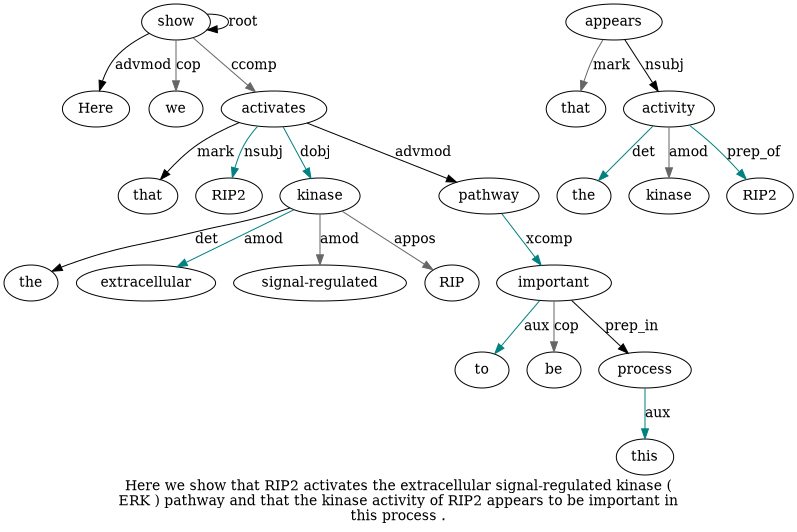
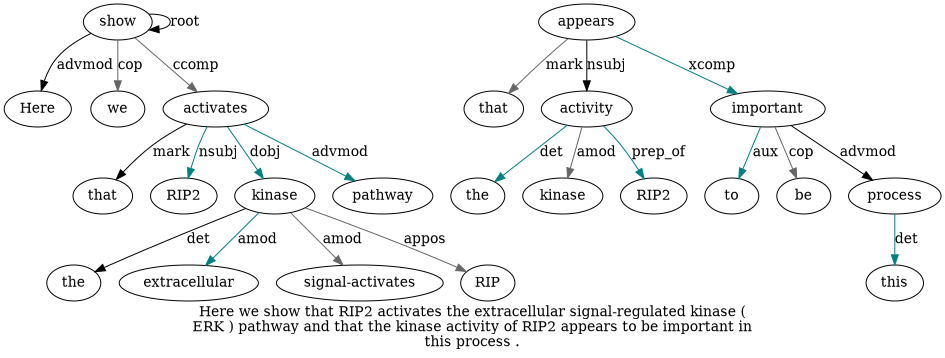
edge "activates" -> "pathway": color black -> teal
edge "pathway" -> "important": now "appears" -> "important"
node "signal-regulated": label "signal-regulated" -> "signal-activates"
edge "important" -> "process": label "prep_in" -> "advmod"
edge "process" -> "this": label "aux" -> "det"
